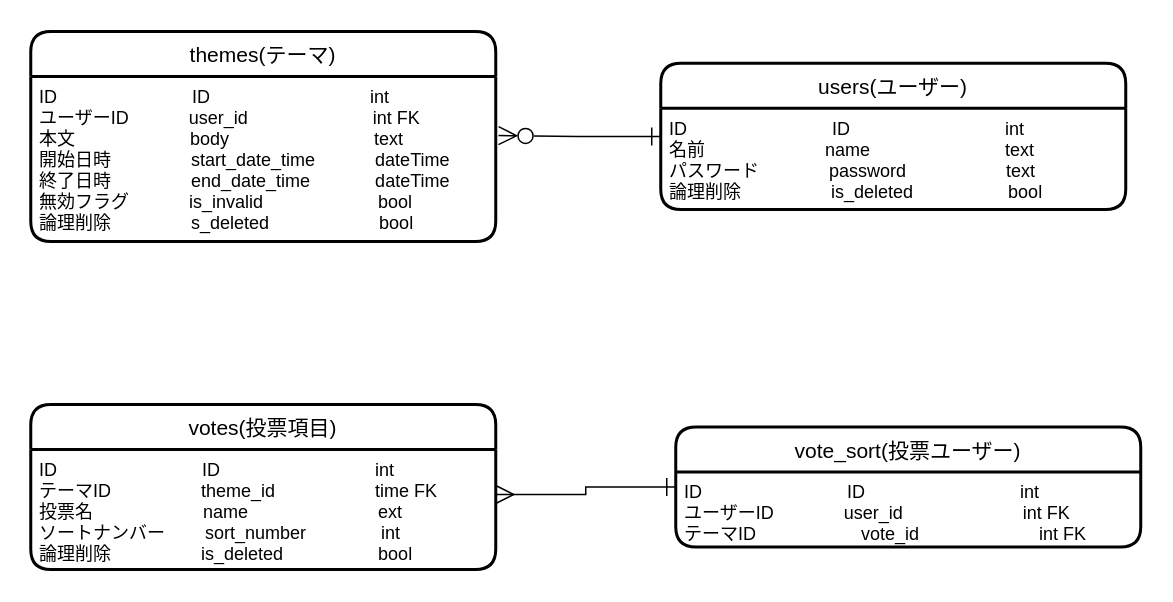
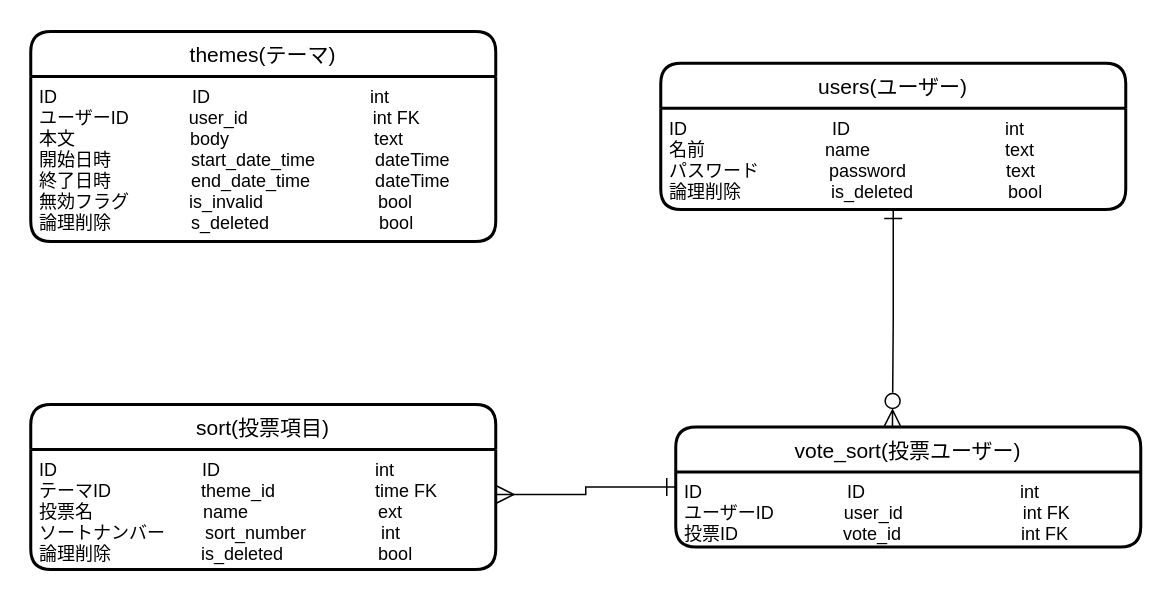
edge "users(ユーザー)" -- "ID ID int ユーザーID user_id int FK 本文 body text 開始日時 start_date_time dateTime 終了日時 end_date_time dateTime 無効フラグ is_invalid bool 論理削除 s_deleted bool": removed
edge "users(ユーザー)" -- "vote_sort(投票ユーザー)": added
node "votes(投票項目)": label "votes(投票項目)" -> "sort(投票項目)"
node "ID ID int ユーザーID user_id int FK テーマID vote_id int FK": label "ID ID int ユーザーID user_id int FK テーマID vote_id int FK" -> "ID ID int ユーザーID user_id int FK 投票ID vote_id int FK"
